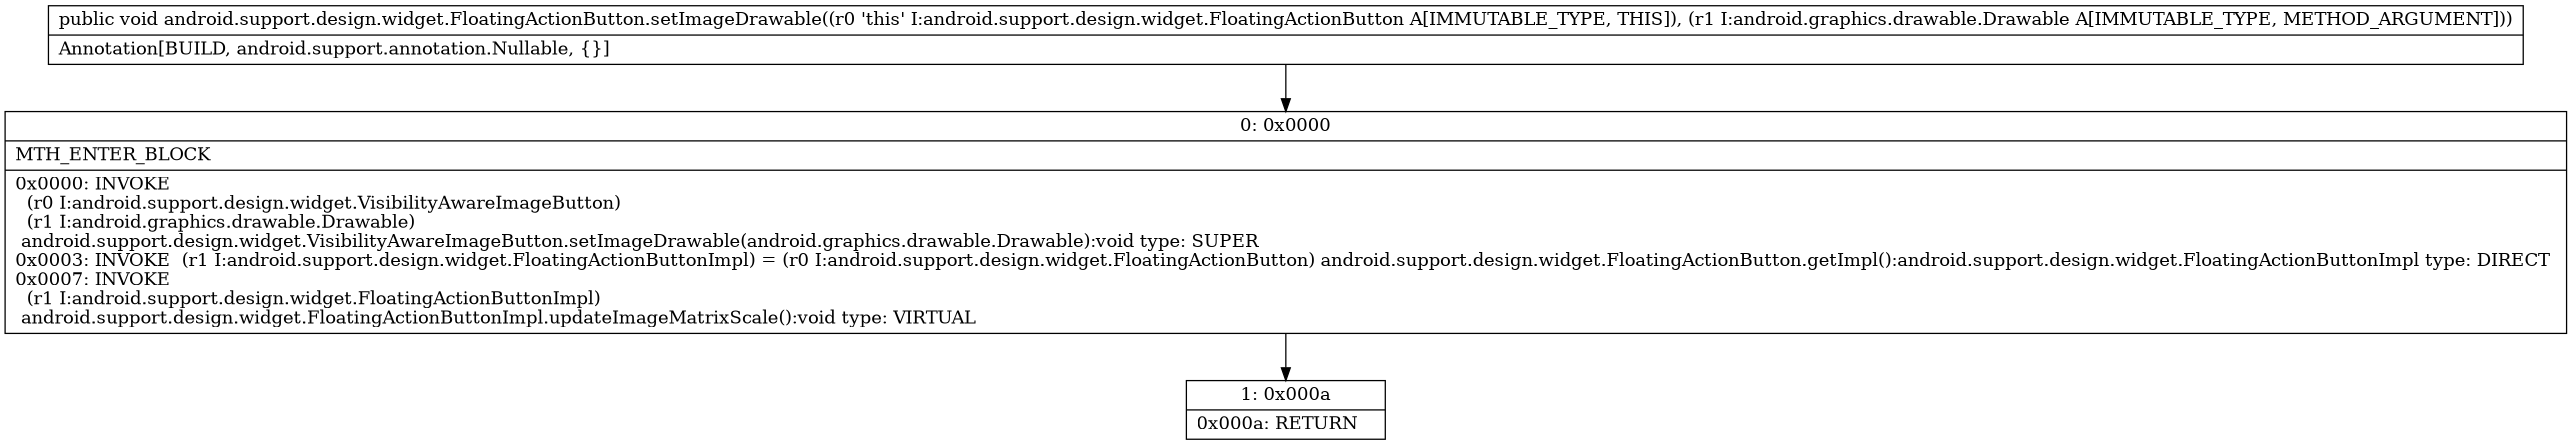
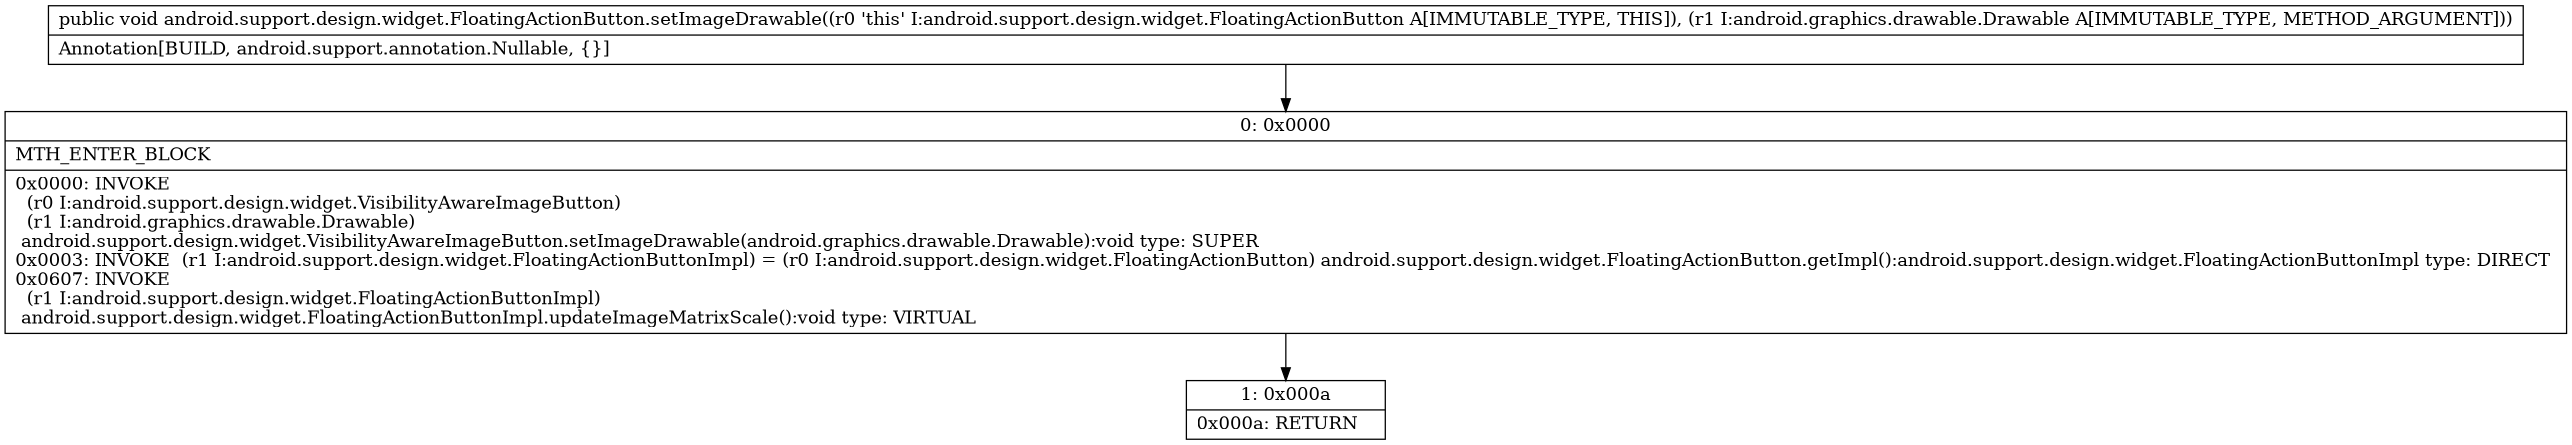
node "0: 0x0000": text "0x0007: INVOKE" -> "0x0607: INVOKE"
